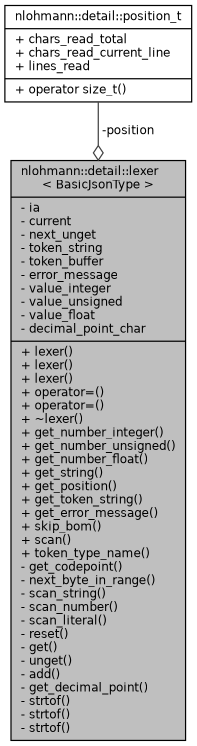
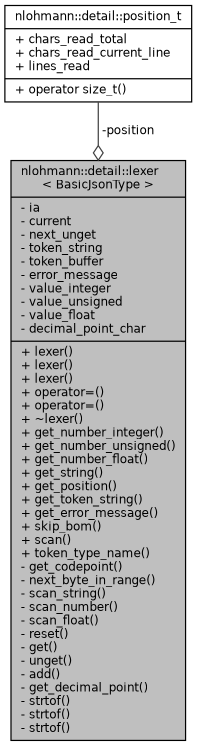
node "nlohmann::detail::lexer": text "- scan_literal()" -> "- scan_float()"
